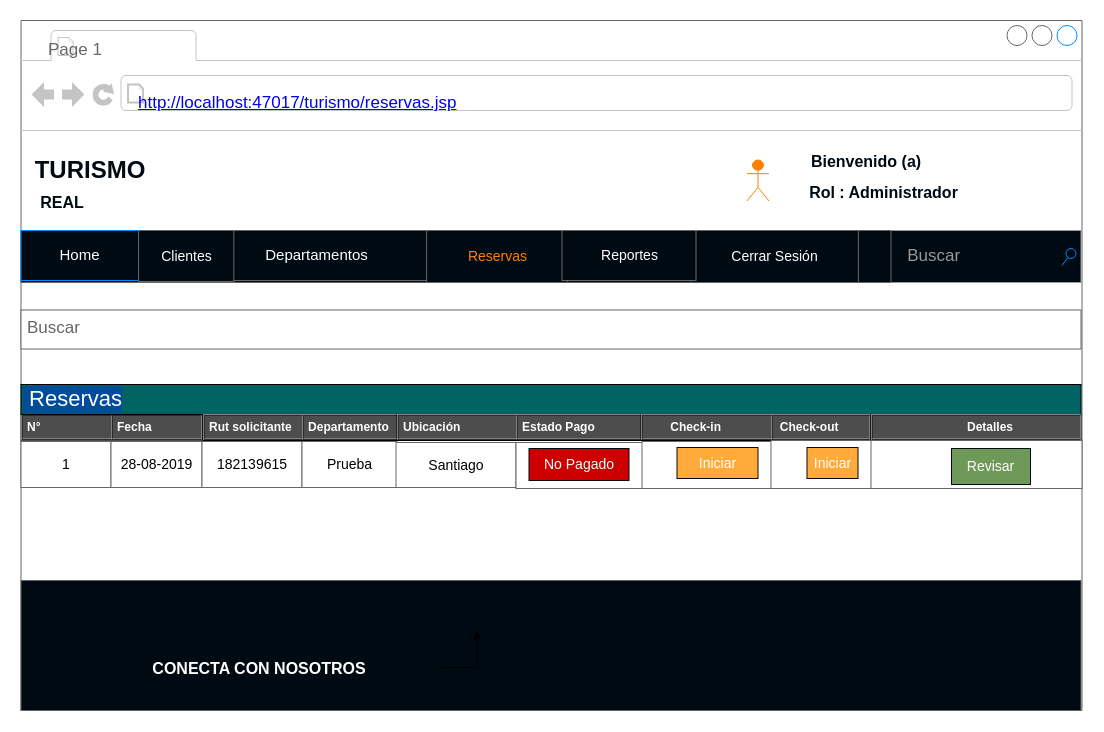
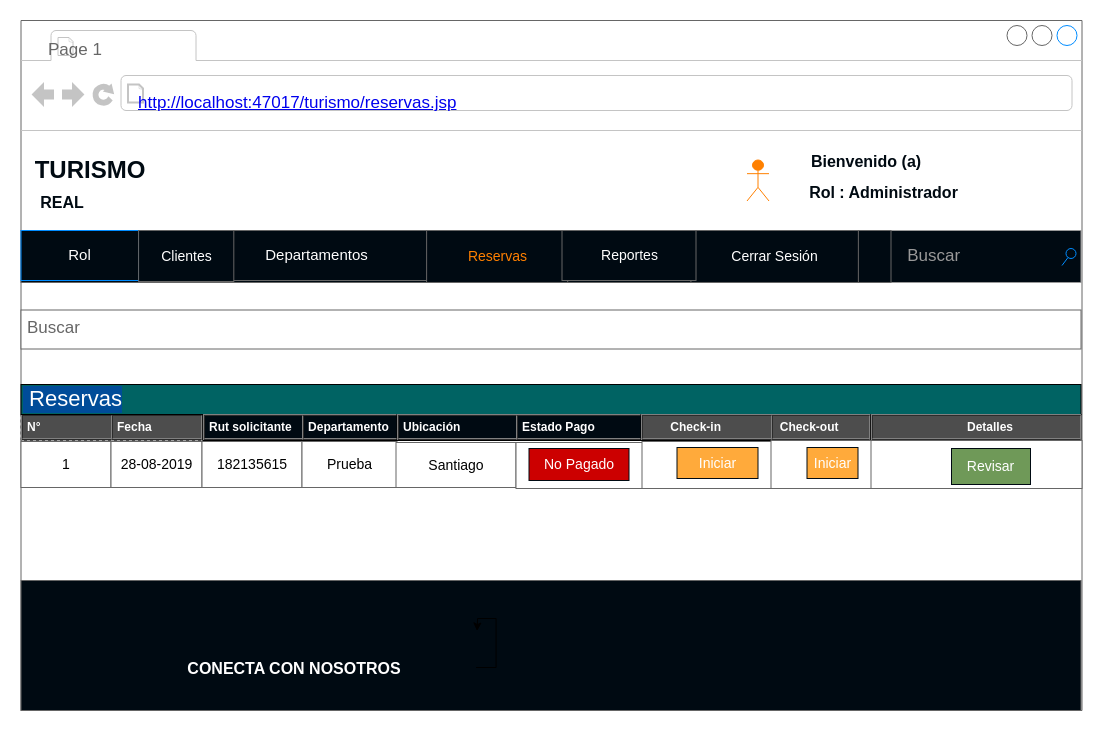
node "Home": label "Home" -> "Rol"
node "N°Fecha row 1, cell 1 row 1, cell 2": style solid -> dashed
node "Rut solicitanteDepartamento row 1, cell 1 row 1, cell 2": fillcolor #4d4d4d -> #000a12
node "UbicaciónEstado Pago row 1, cell 1 row 1, cell 2": fillcolor #4d4d4d -> #000a12
node "182139615": label "182139615" -> "182135615"
node "CONECTA CON NOSOTROS": moved (260, 668) -> (295, 668)
